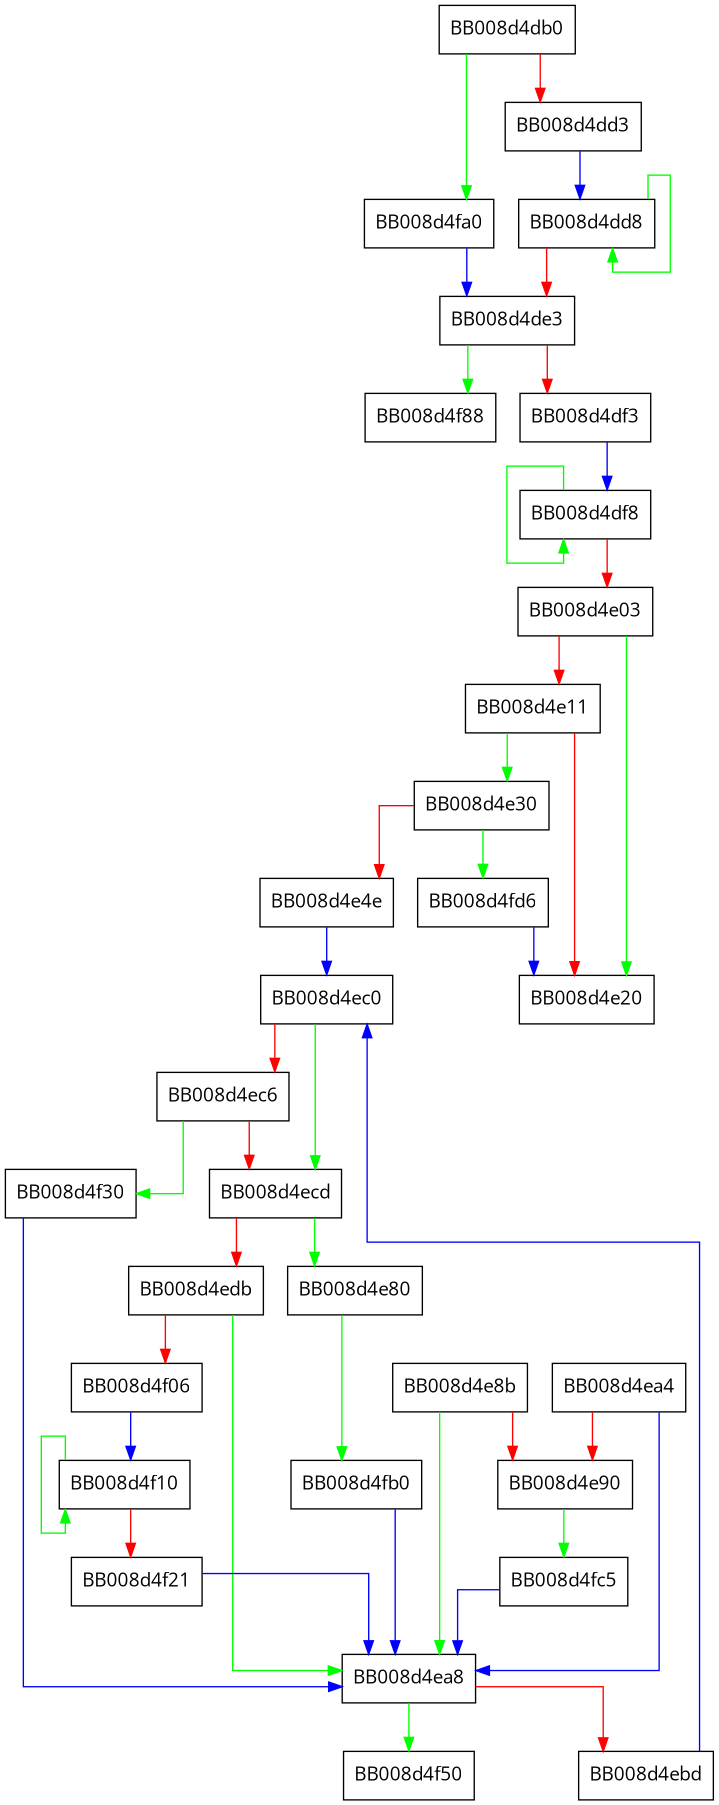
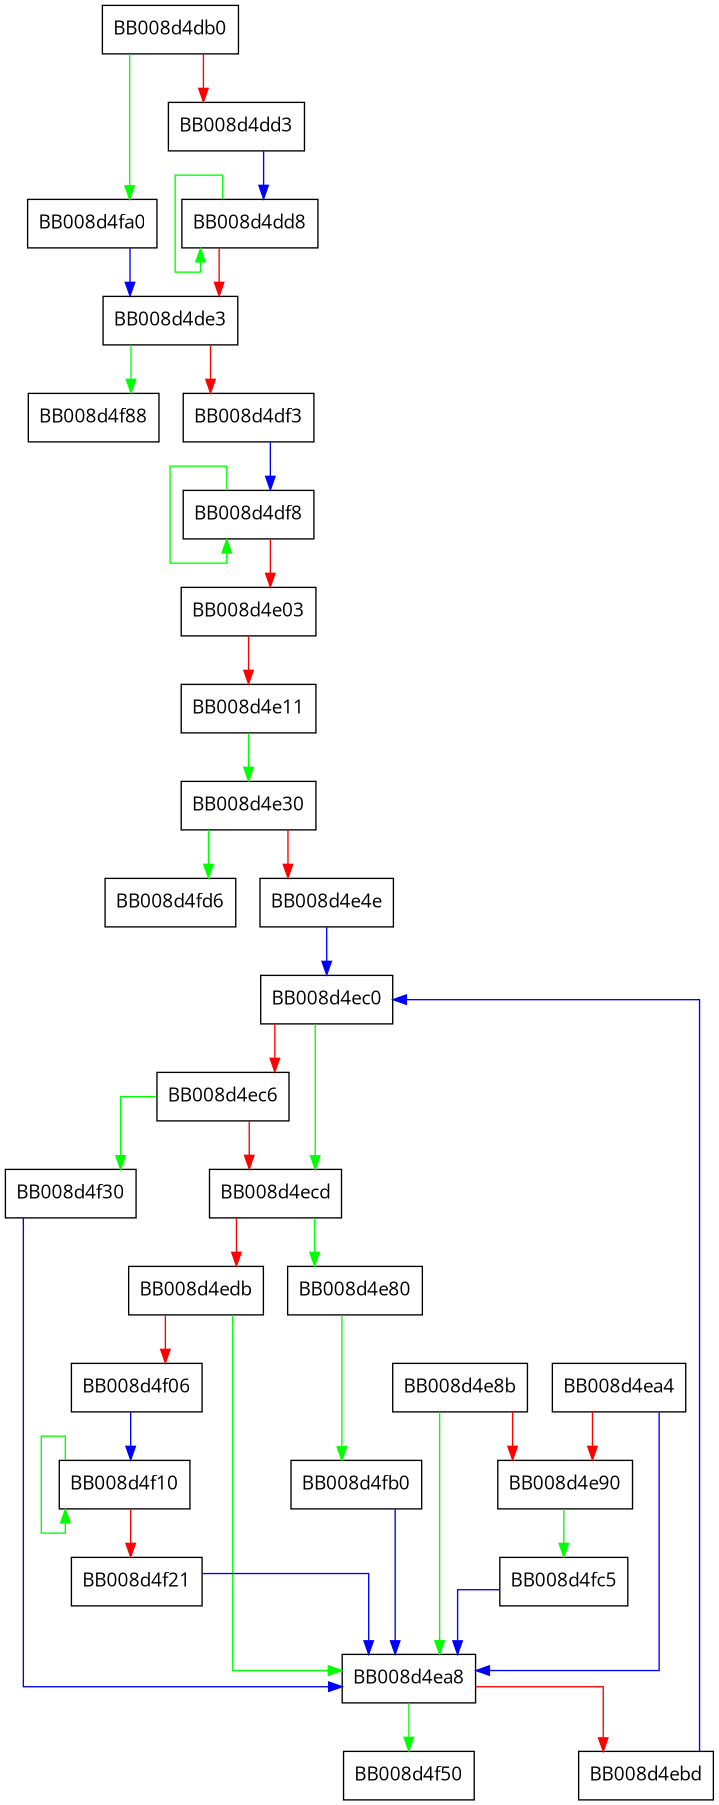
node "BB008d4e20": removed
